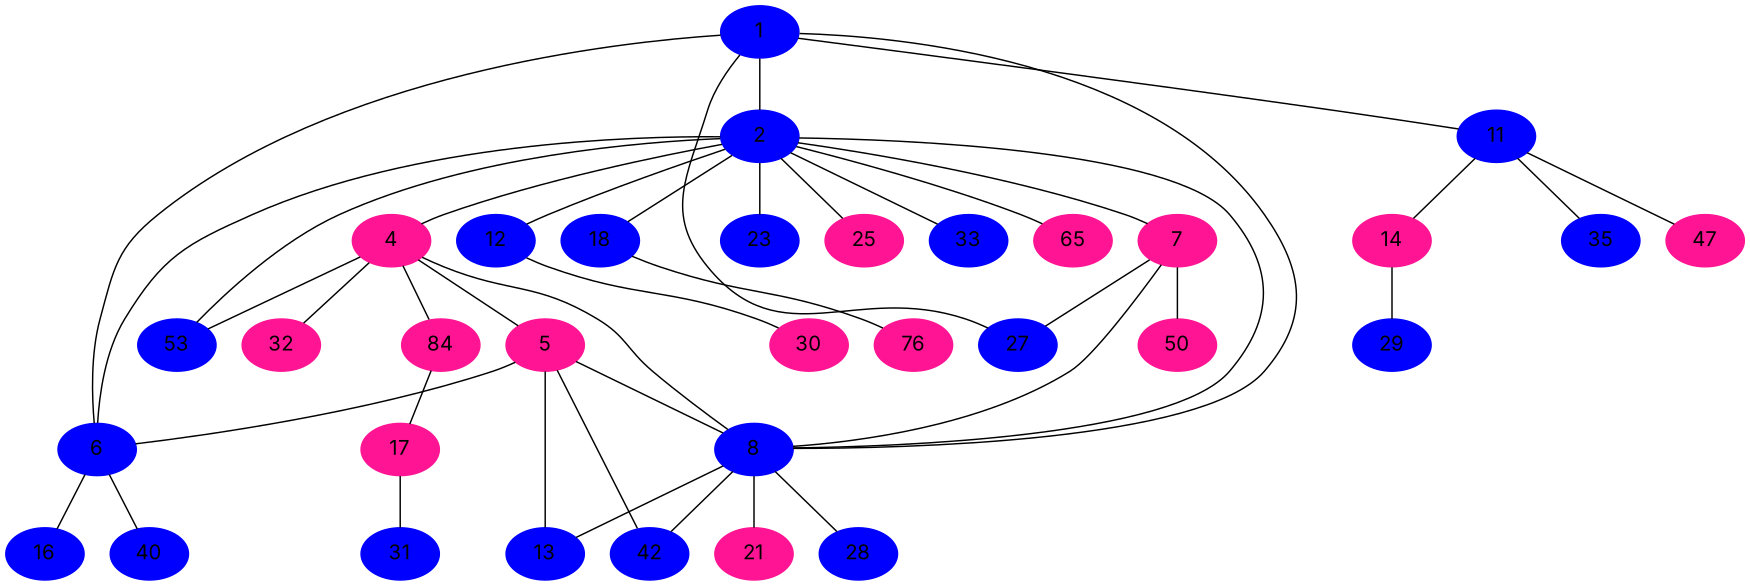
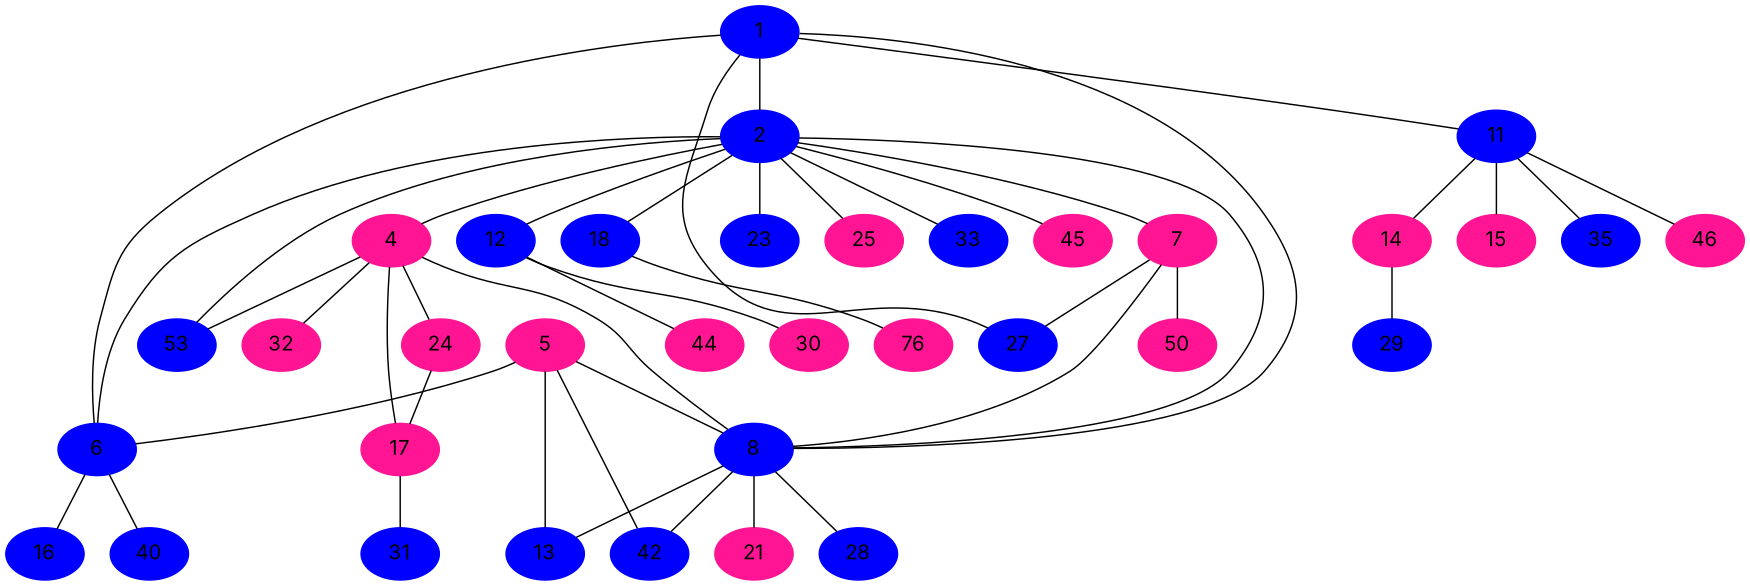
node "65": label "65" -> "45"
node "15": added
node "47": label "47" -> "46"
edge "4" -- "5": now "4" -- "17"
node "84": label "84" -> "24"
node "44": added
